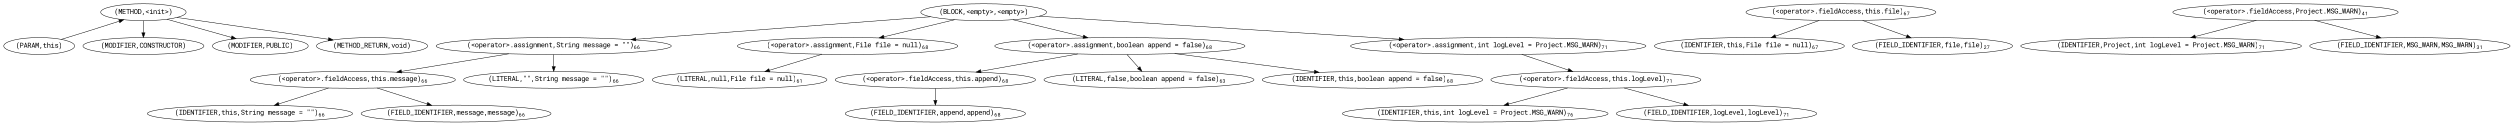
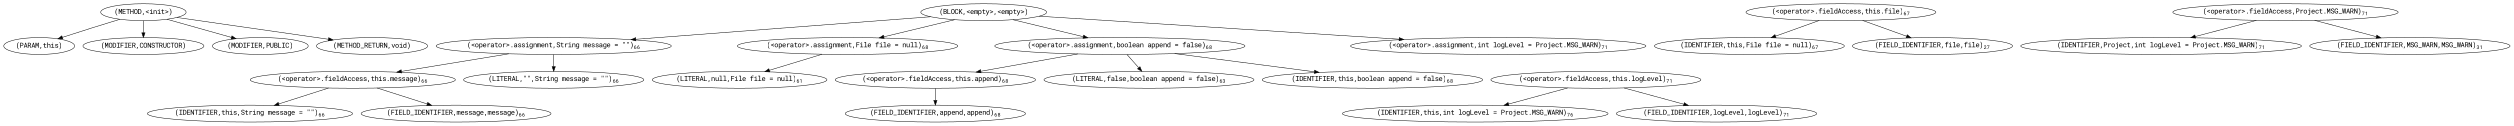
node "(<operator>.fieldAccess,Project.MSG_WARN)": text "41" -> "71"
edge "(PARAM,this)" -> "(METHOD,<init>)": reversed
edge "(<operator>.assignment,int logLevel = Project.MSG_WARN)" -> "(<operator>.fieldAccess,this.logLevel)": removed
